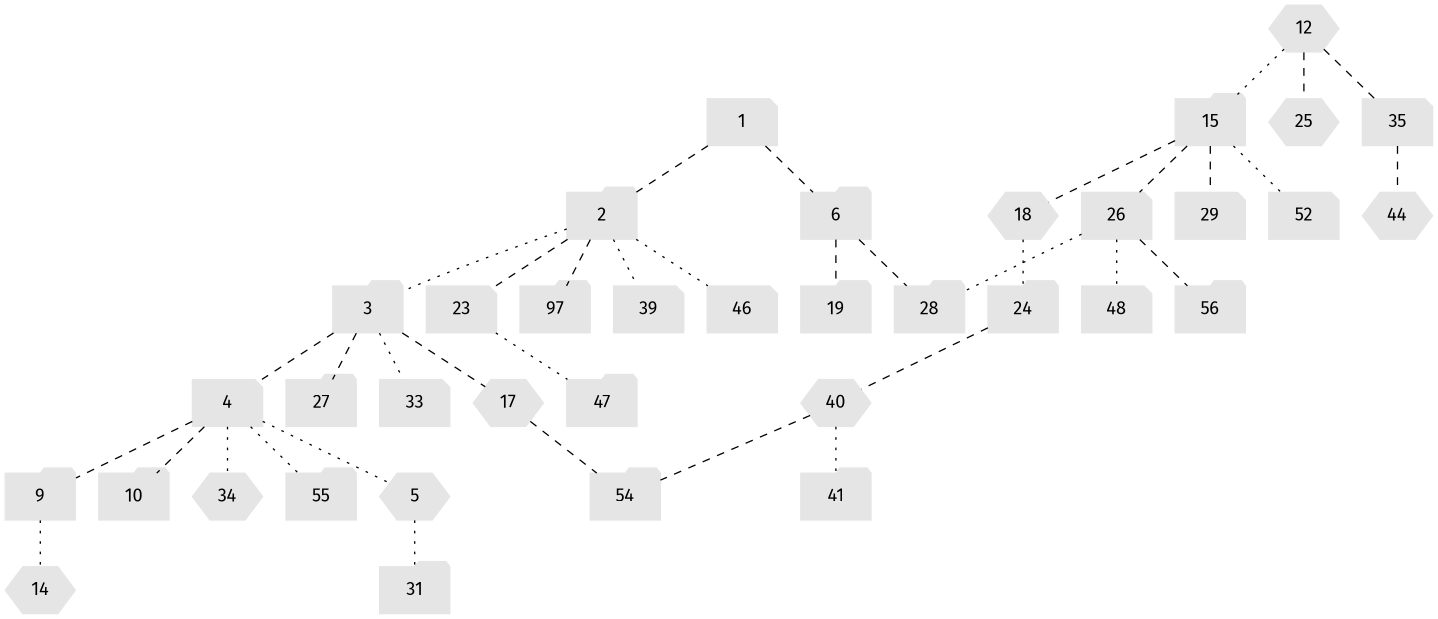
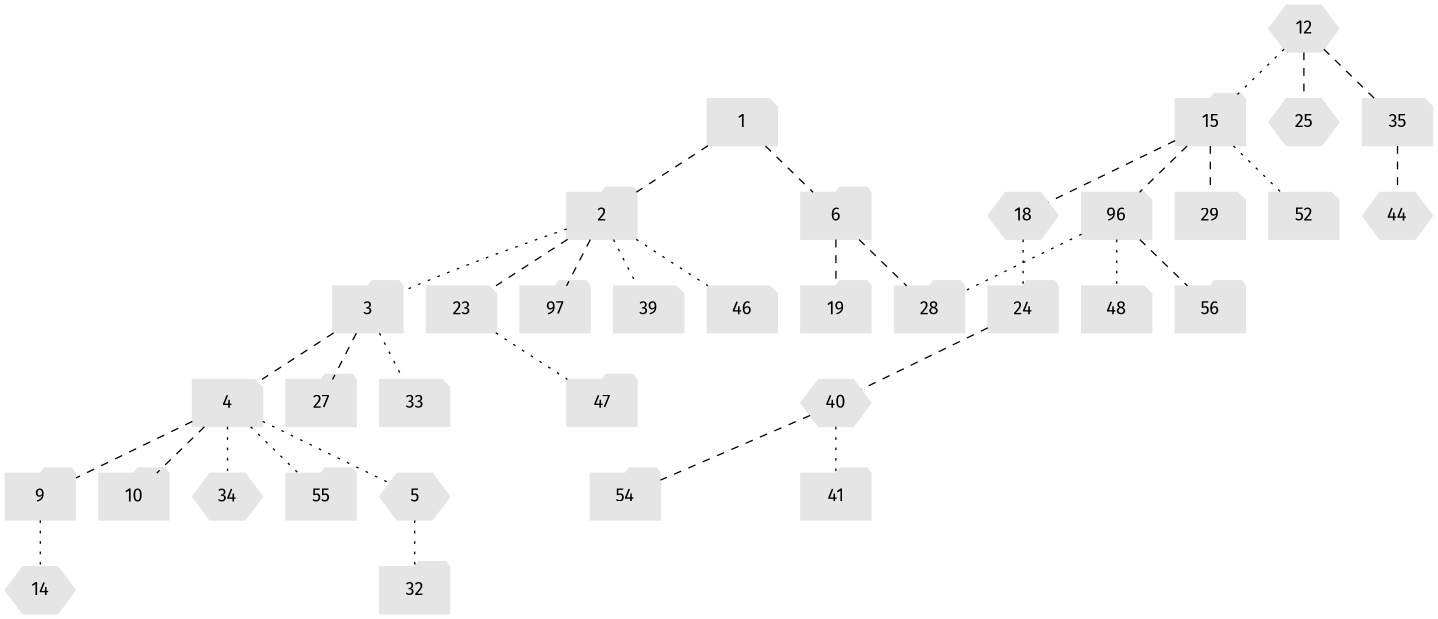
node "26": label "26" -> "96"
node "17": removed
node "31": label "31" -> "32"
